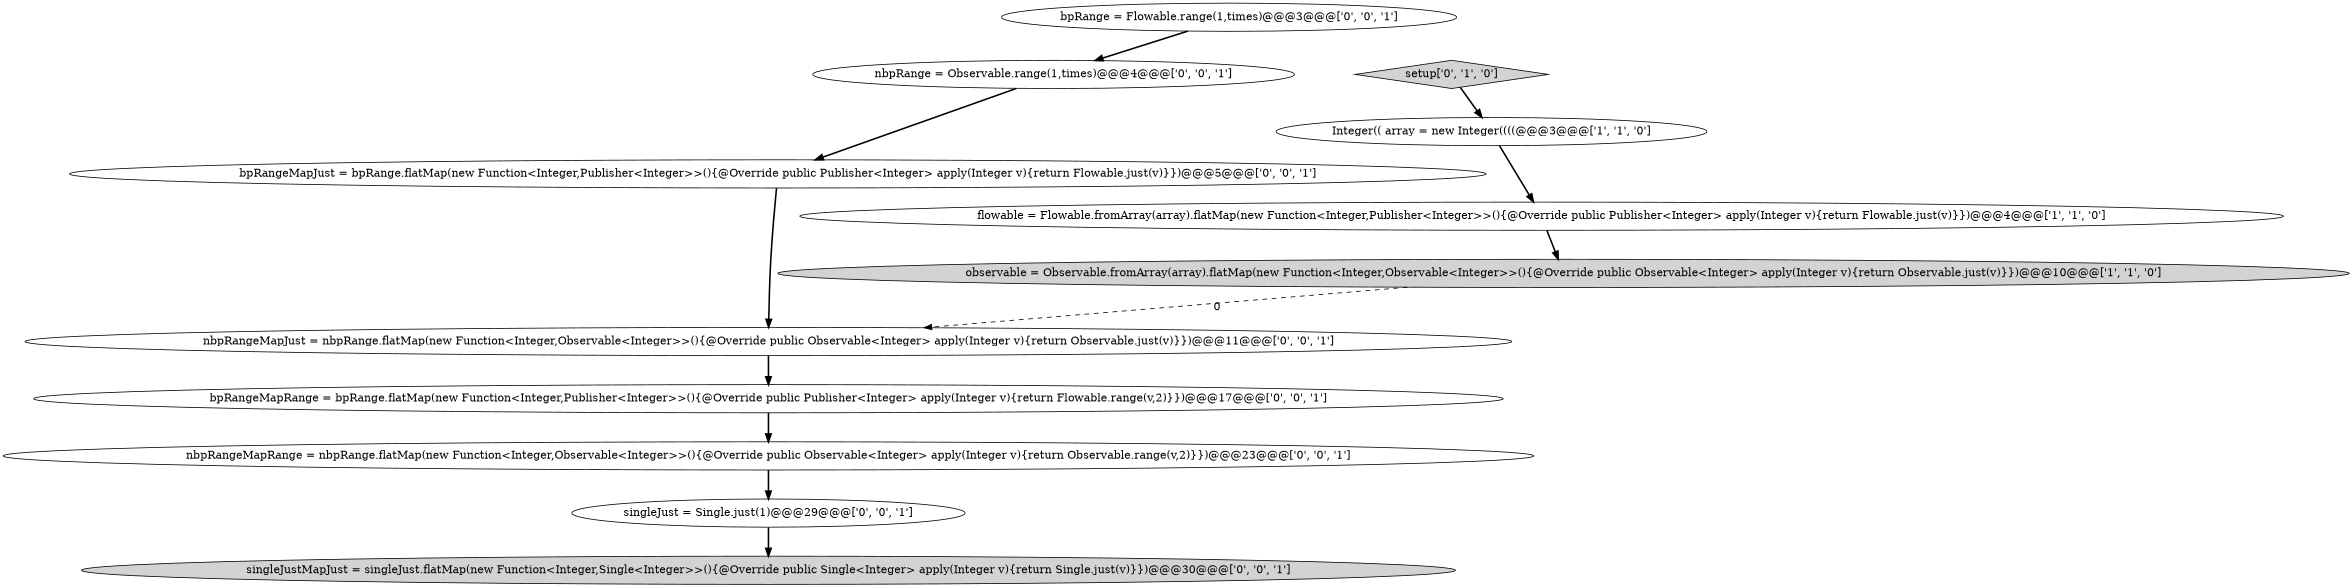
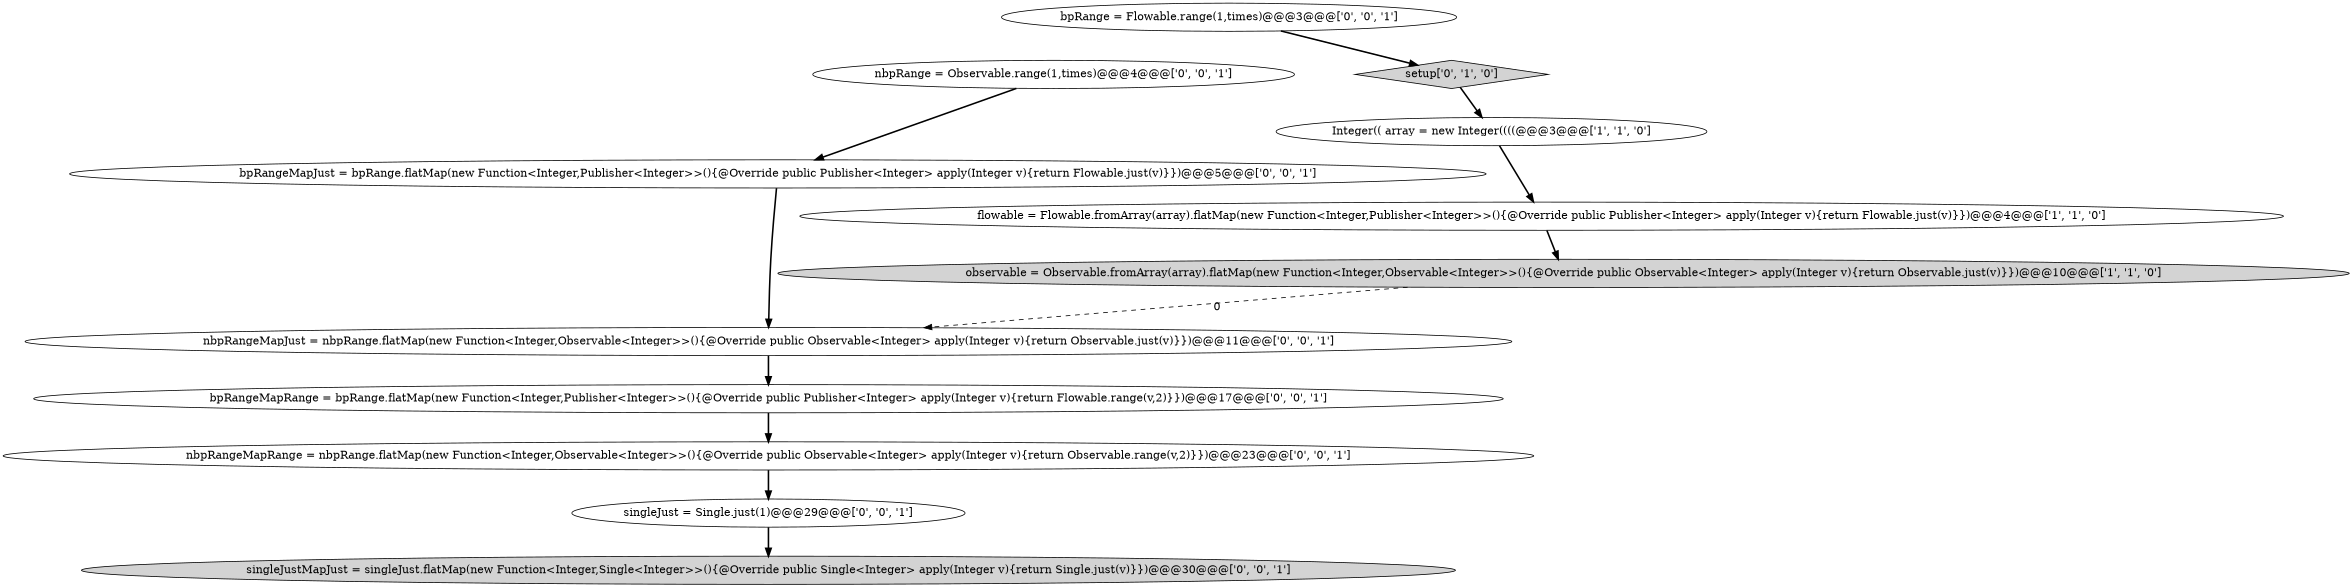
edge "bpRange = Flowable.range(1,times)@@@3@@@['0', '0', '1']" -> "nbpRange = Observable.range(1,times)@@@4@@@['0', '0', '1']": now "bpRange = Flowable.range(1,times)@@@3@@@['0', '0', '1']" -> "setup['0', '1', '0']"
